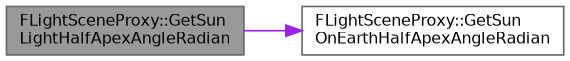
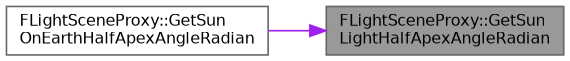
edge "FLightSceneProxy::GetSun LightHalfApexAngleRadian" -> "FLightSceneProxy::GetSun OnEarthHalfApexAngleRadian": reversed
